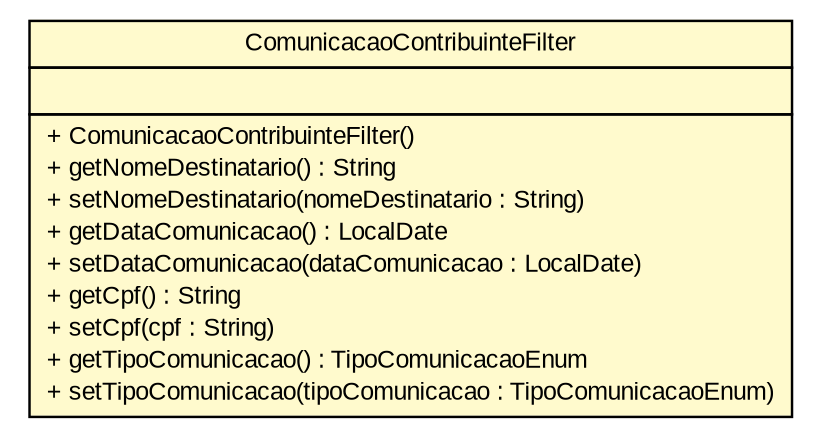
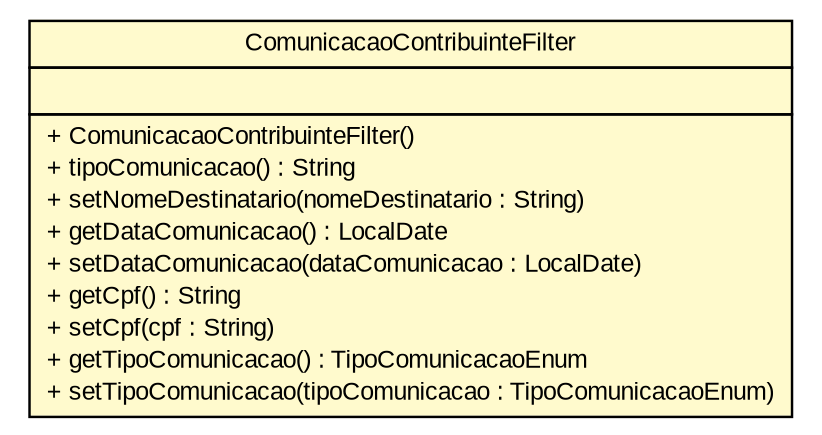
node "ComunicacaoContribuinteFilter": text "+ getNomeDestinatario() : String" -> "+ tipoComunicacao() : String"
